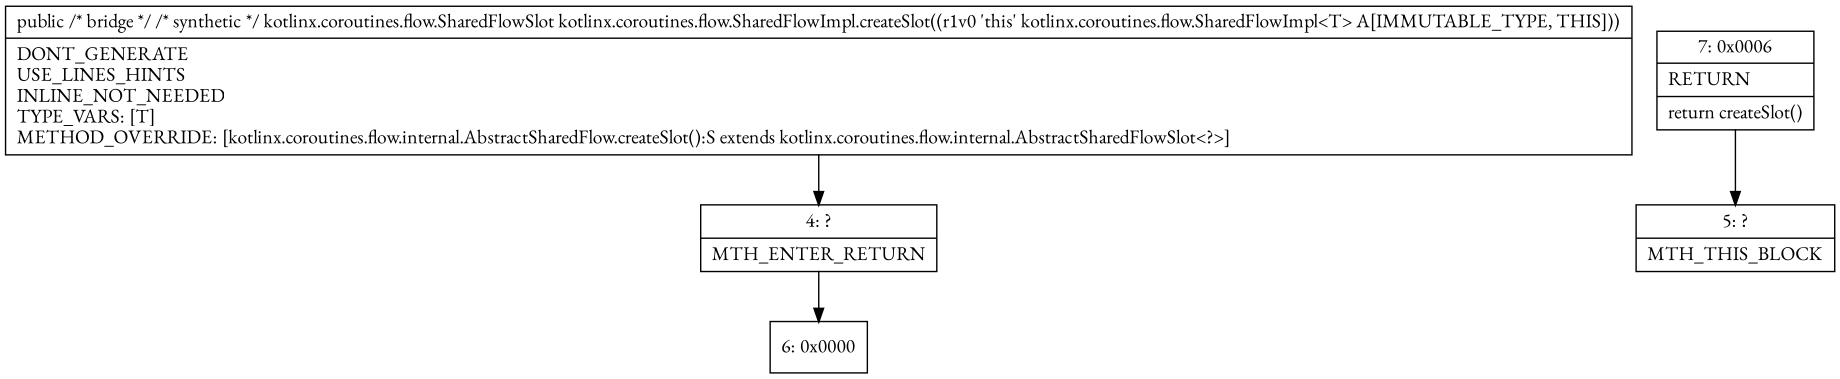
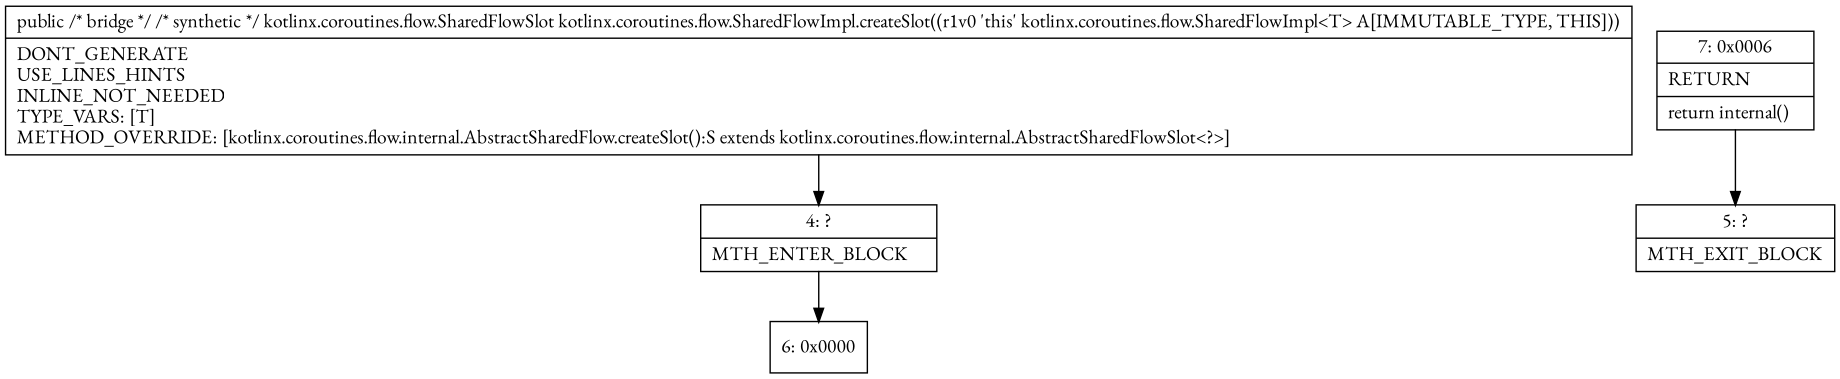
node "7: 0x0006": text "return createSlot()" -> "return internal()"
node "4: ?": text "MTH_ENTER_RETURN" -> "MTH_ENTER_BLOCK"
node "5: ?": text "MTH_THIS_BLOCK" -> "MTH_EXIT_BLOCK"
